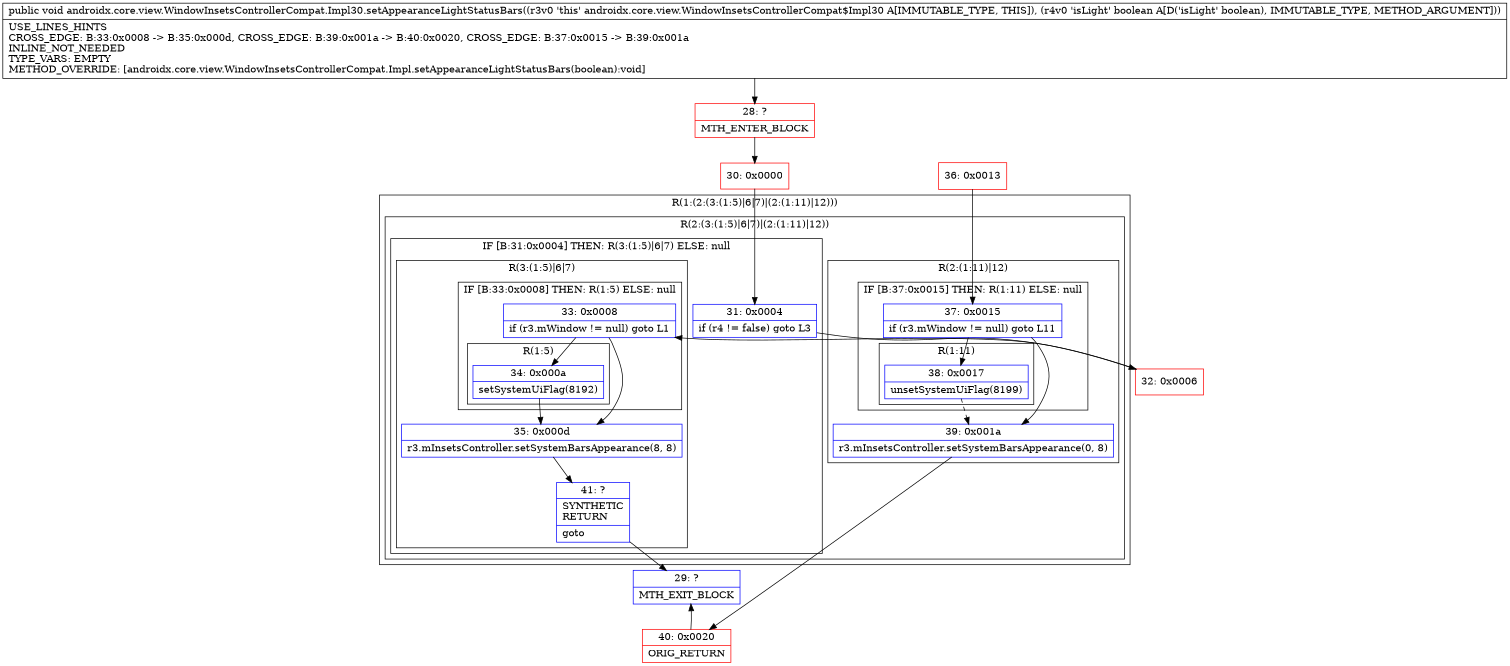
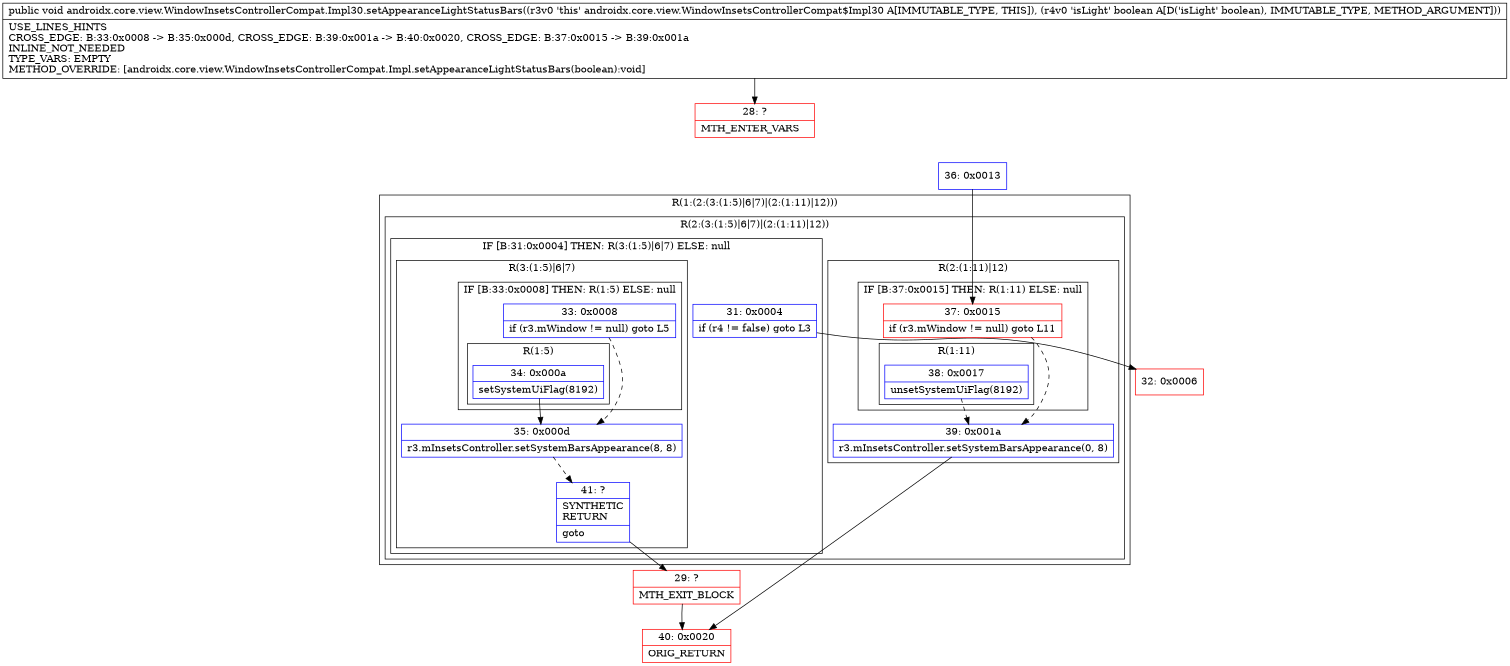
node "28: ?": text "MTH_ENTER_BLOCK" -> "MTH_ENTER_VARS"
node "30: 0x0000": removed
node "36: 0x0013": color red -> blue
node "37: 0x0015": color blue -> red
node "33: 0x0008": text "if (r3.mWindow != null) goto L1" -> "if (r3.mWindow != null) goto L5"
edge "32: 0x0006" -> "33: 0x0008": removed
edge "37: 0x0015" -> "38: 0x0017": removed
edge "33: 0x0008" -> "34: 0x000a": removed
edge "37: 0x0015" -> "39: 0x001a": style solid -> dashed
edge "33: 0x0008" -> "35: 0x000d": style solid -> dashed
node "38: 0x0017": text "unsetSystemUiFlag(8199)" -> "unsetSystemUiFlag(8192)"
edge "35: 0x000d" -> "41: ?": style solid -> dashed
node "29: ?": color blue -> red
edge "40: 0x0020" -> "29: ?": reversed
